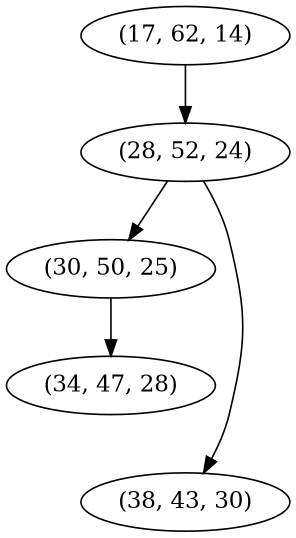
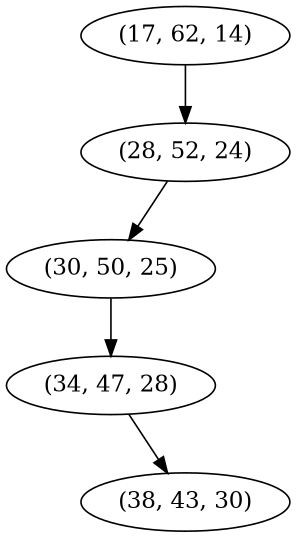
edge "(28, 52, 24)" -> "(38, 43, 30)": now "(34, 47, 28)" -> "(38, 43, 30)"
